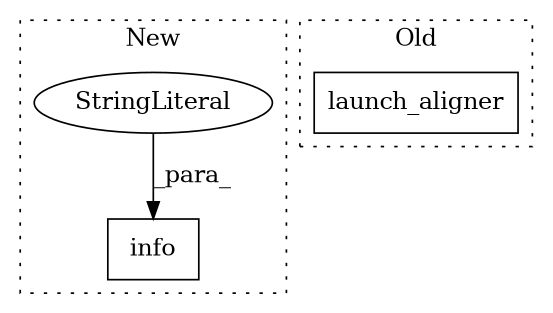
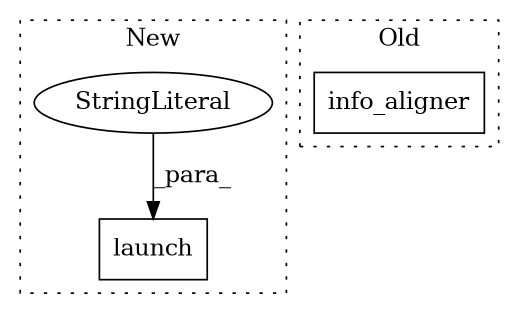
node "launch_aligner": label "launch_aligner" -> "info_aligner"
node "info": label "info" -> "launch"
